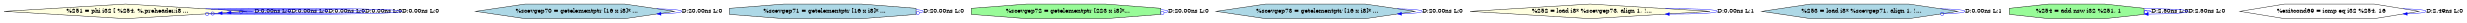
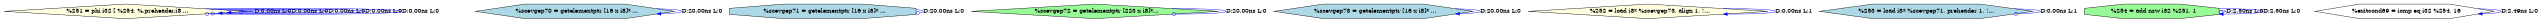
node "%scevgep72 = getelementptr [223 x i8]*...": shape octagon -> diamond
node "%253 = load i8* %scevgep71, align 1, !...": label "%253 = load i8* %scevgep71, align 1, !..." -> "%253 = load i8* %scevgep71, preheader 1, !..."
